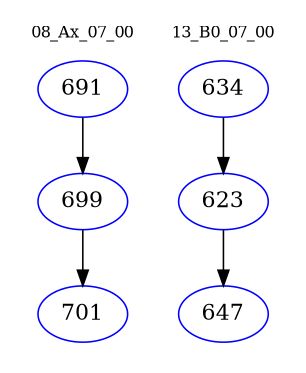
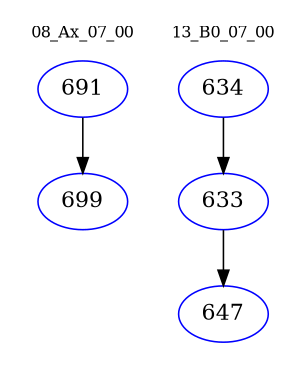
node "623": label "623" -> "633"
node "701": removed
